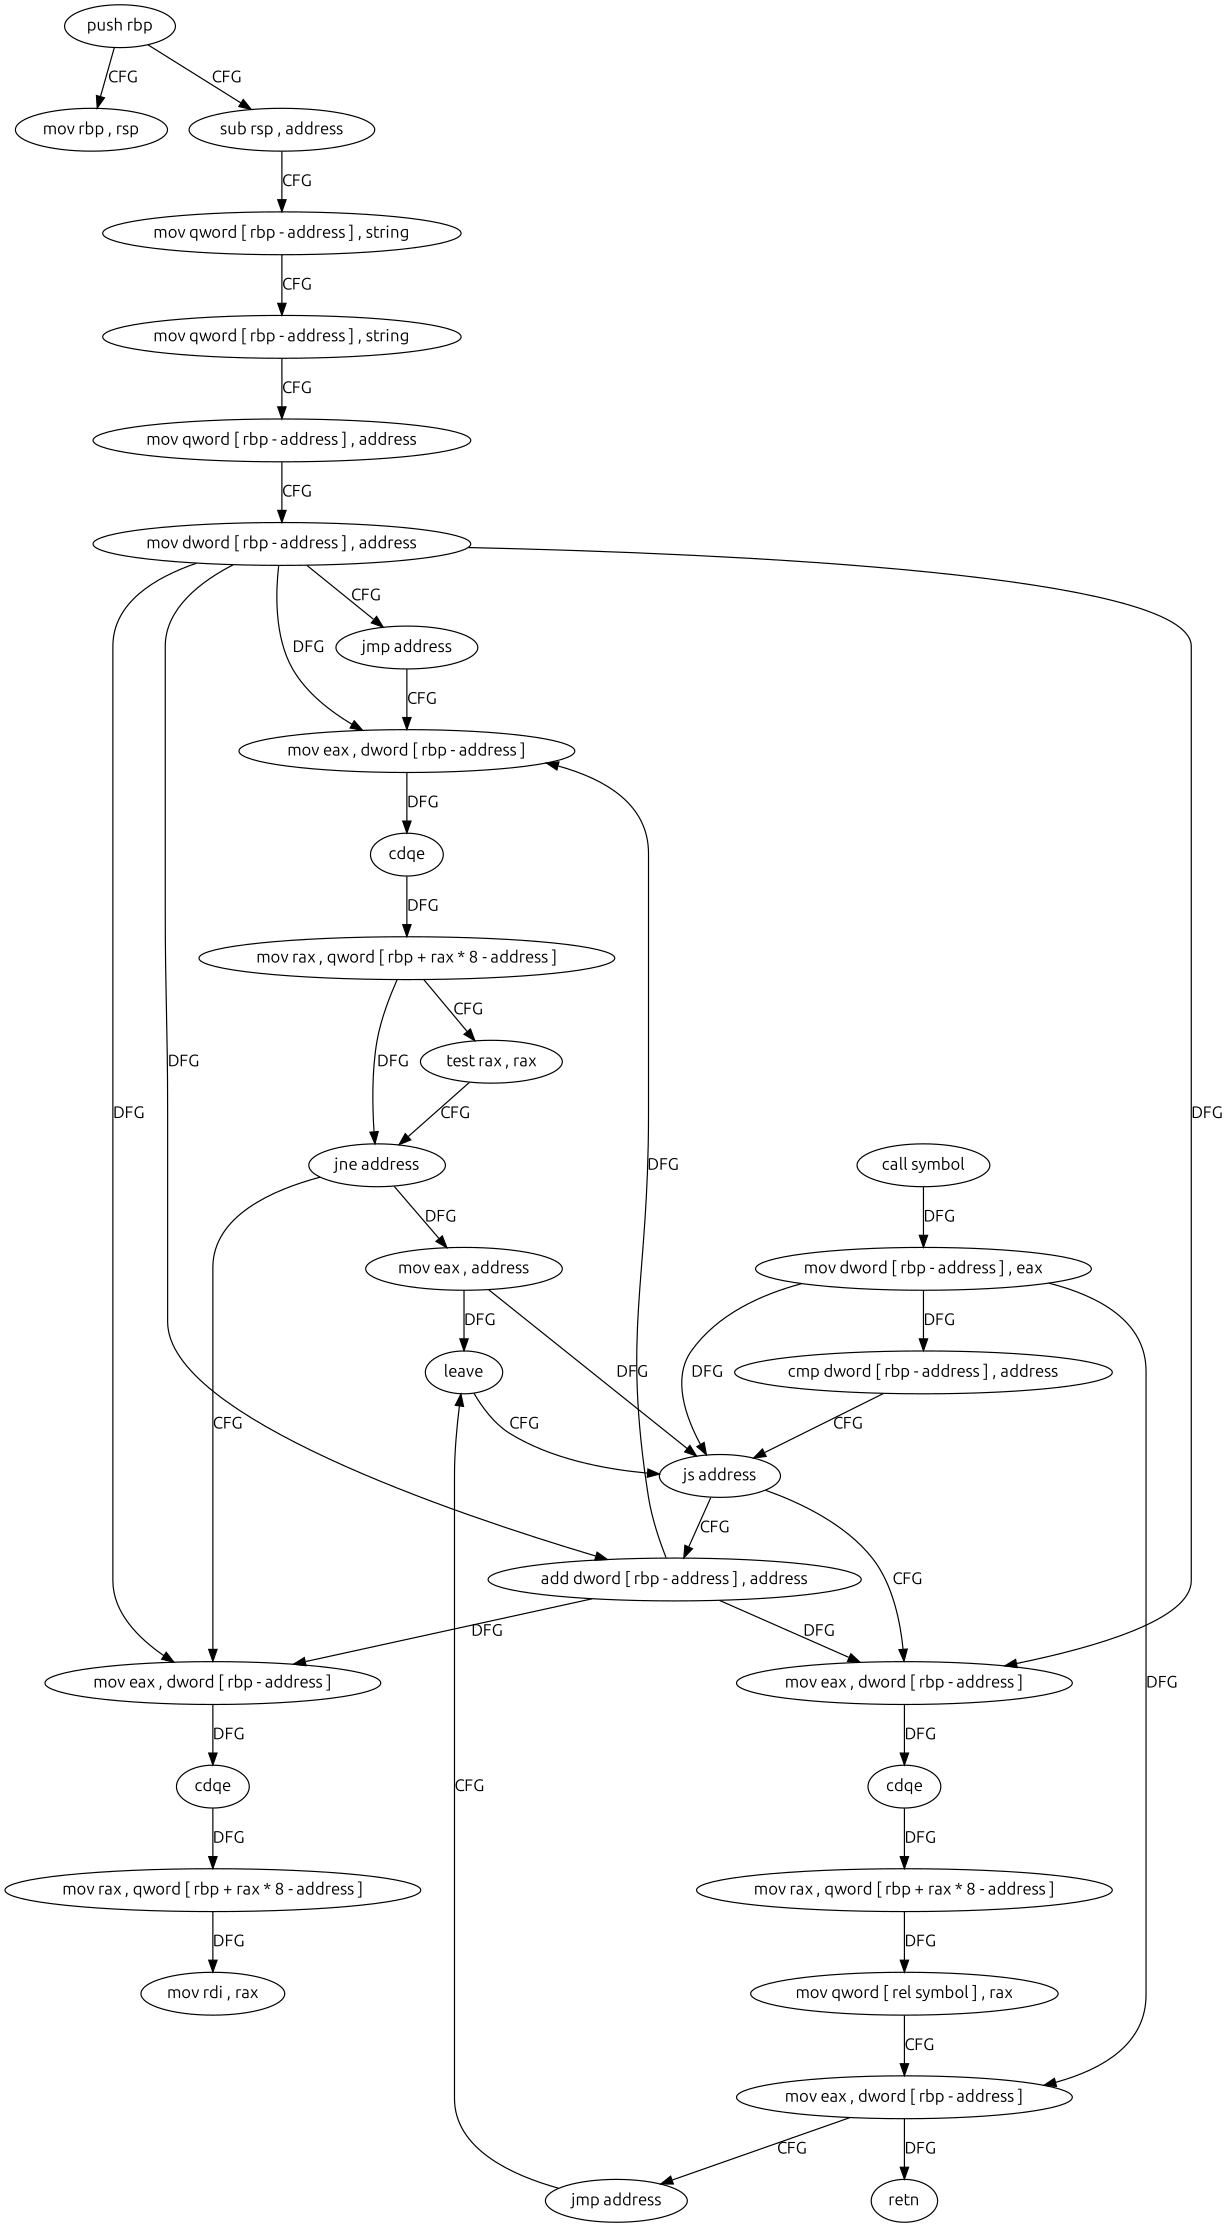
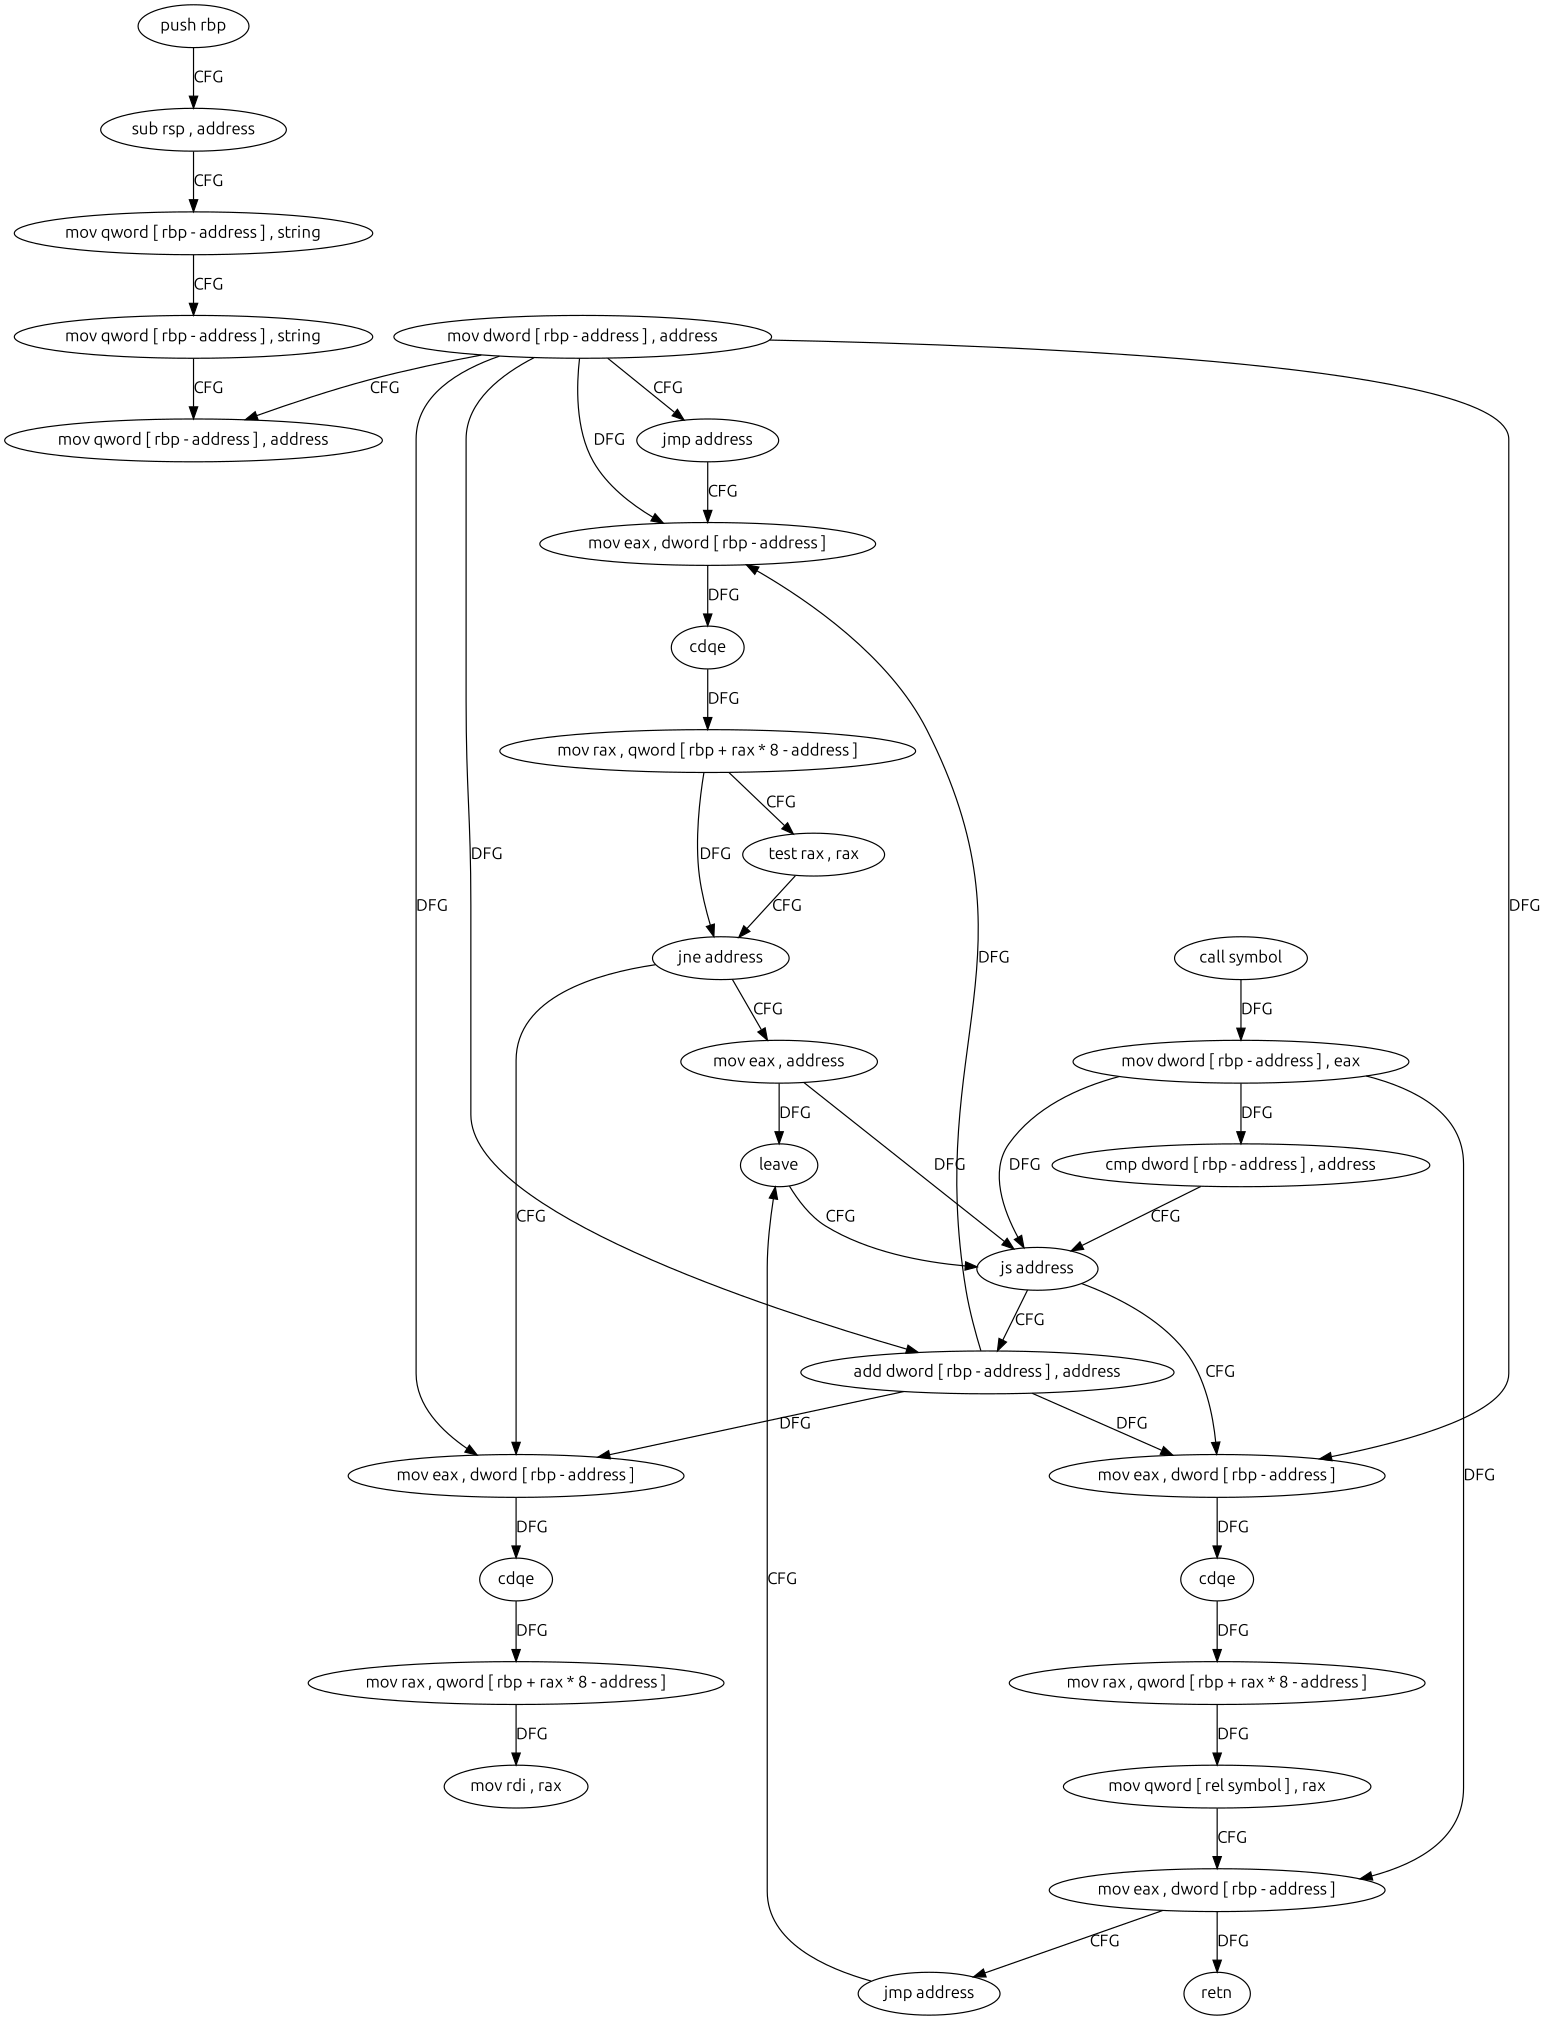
node "mov rbp , rsp": removed
edge "mov qword [ rbp - address ] , address" -> "mov dword [ rbp - address ] , address": reversed
edge "jne address" -> "mov eax , address": label "DFG" -> "CFG"
